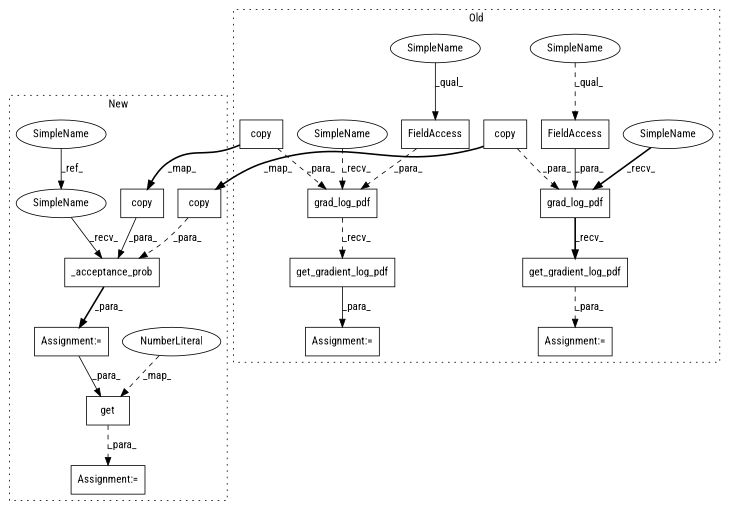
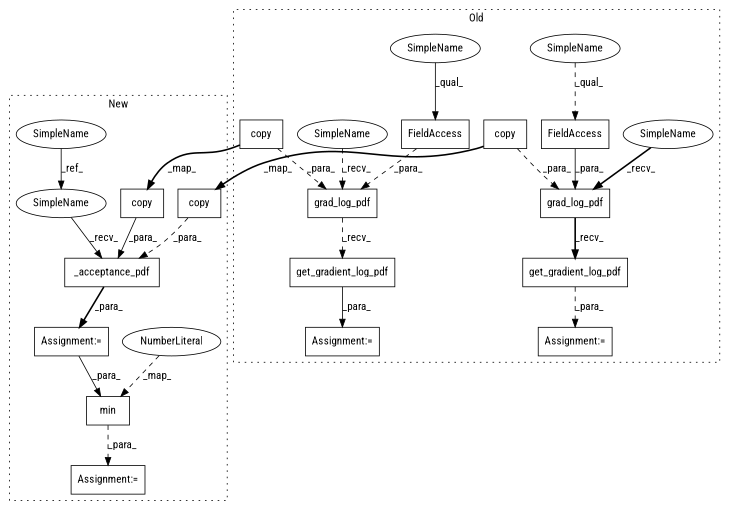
node "_acceptance_prob": label "_acceptance_prob" -> "_acceptance_pdf"
node "get": label "get" -> "min"
